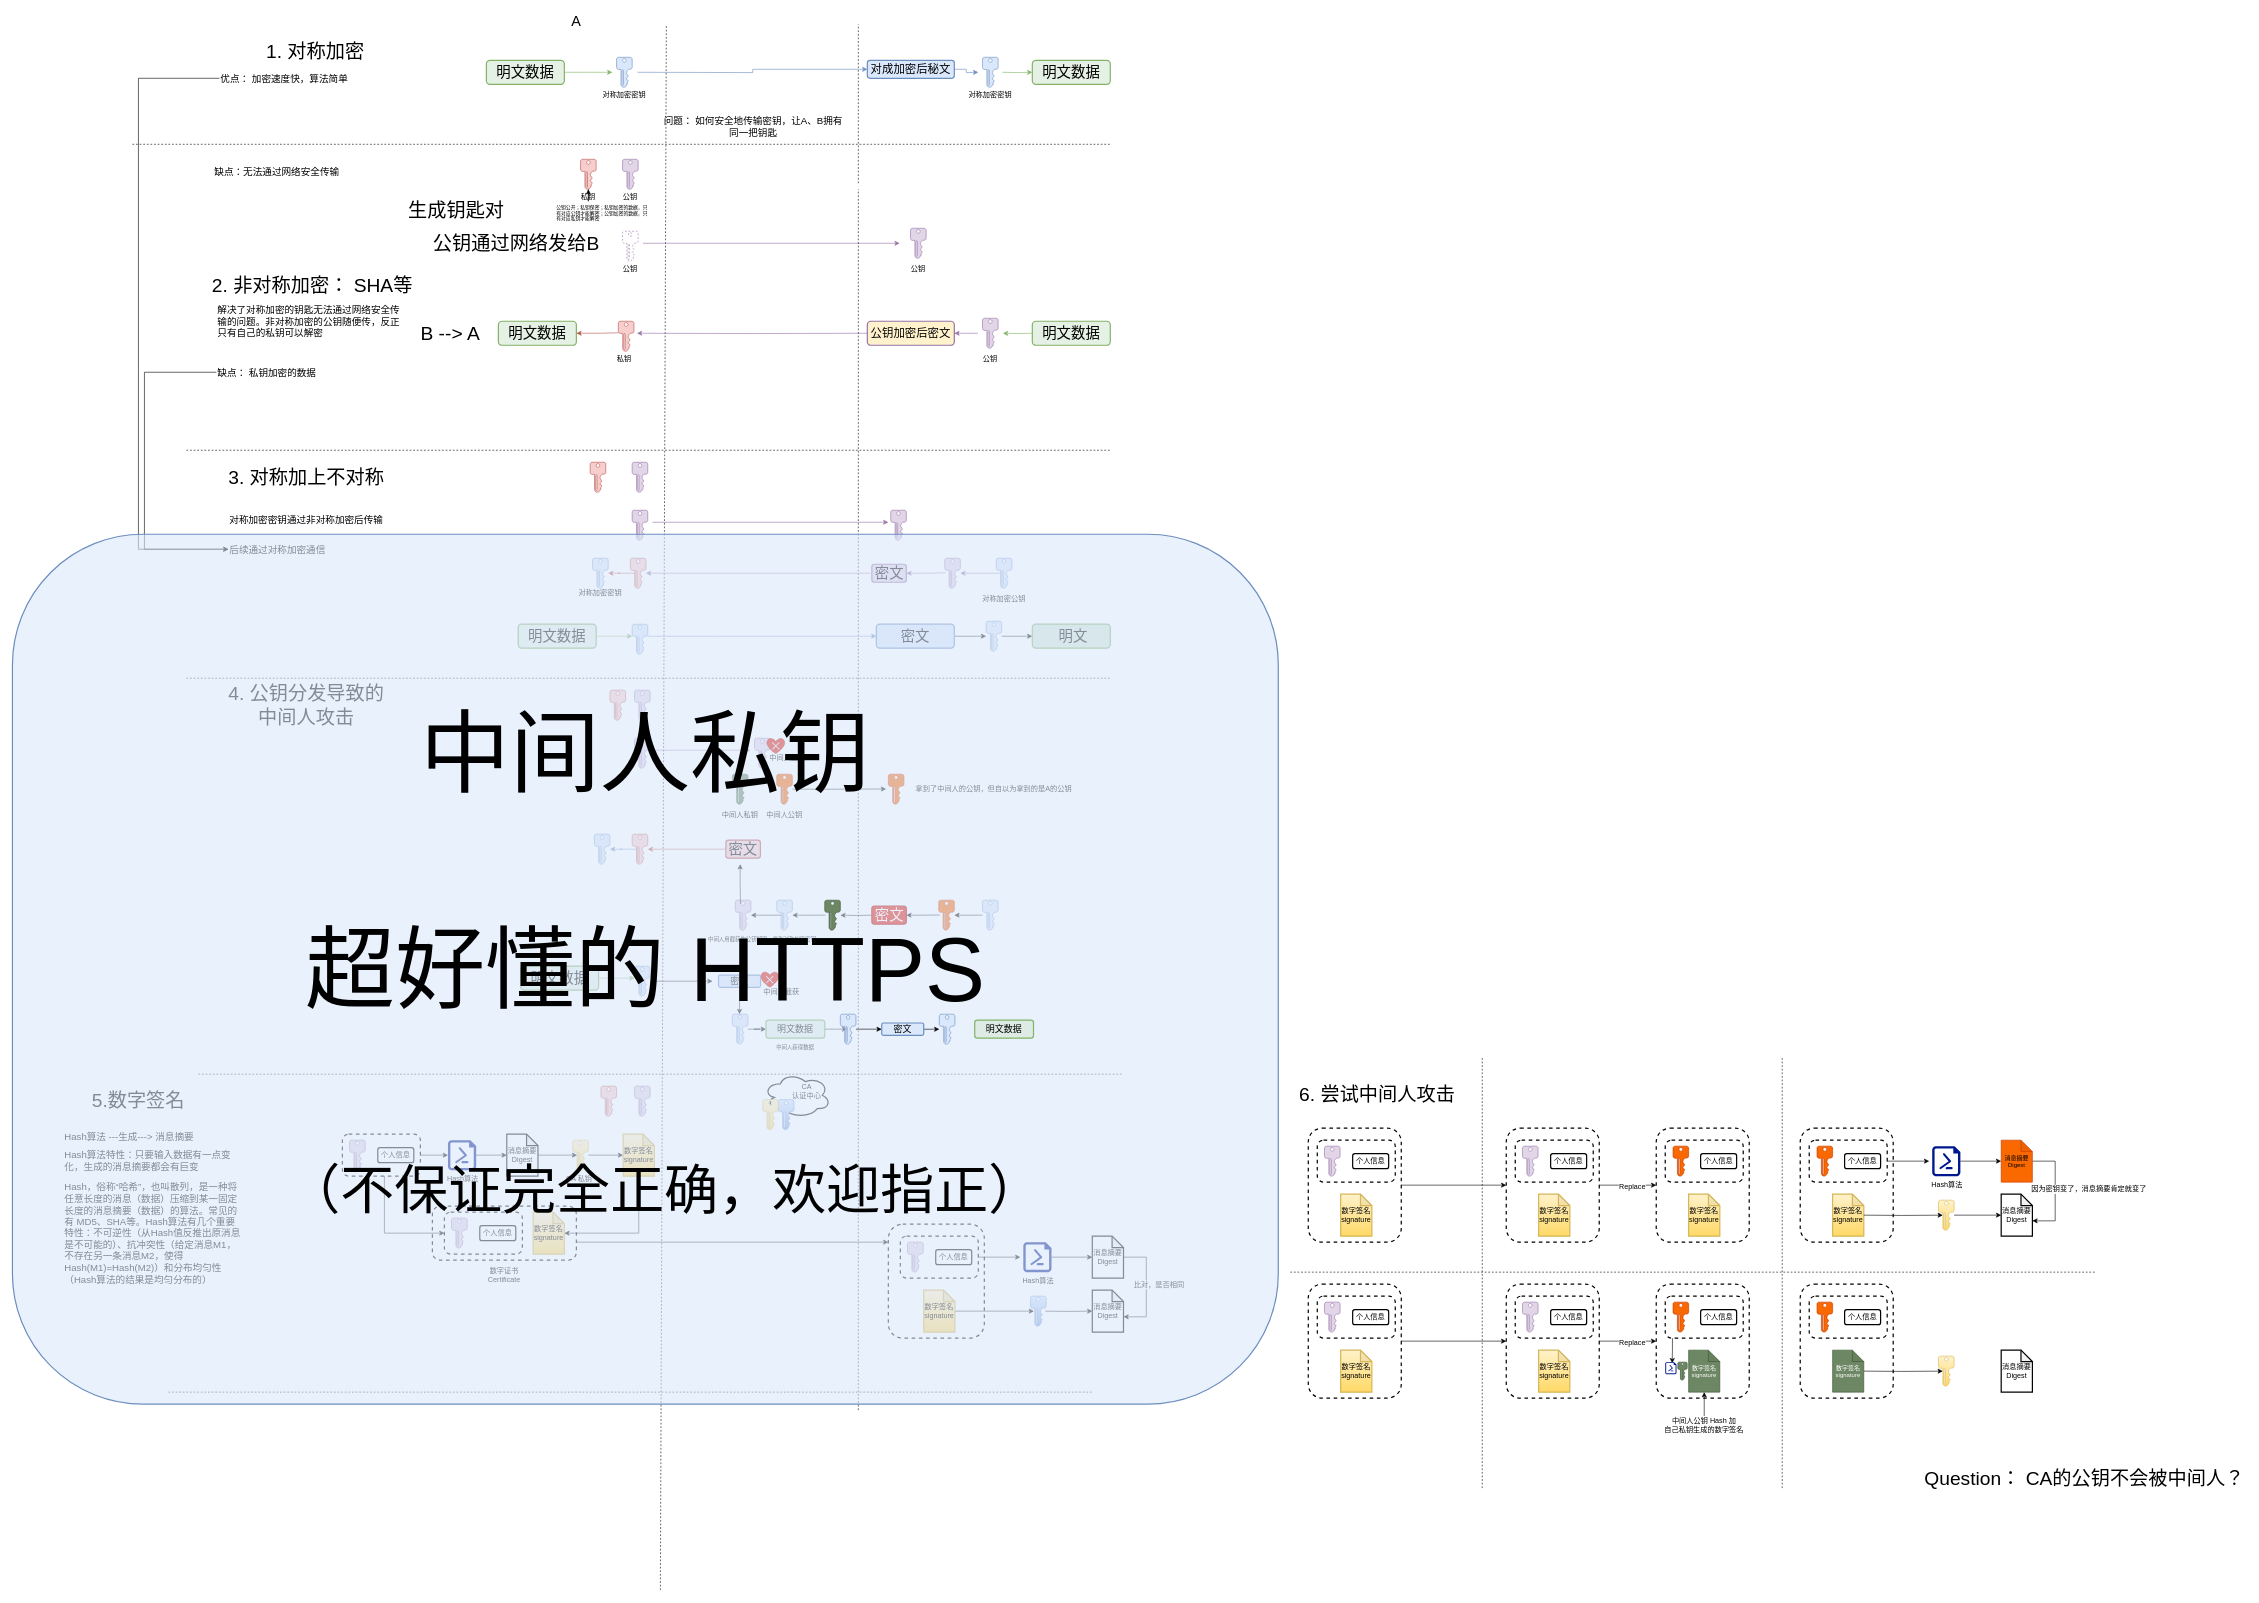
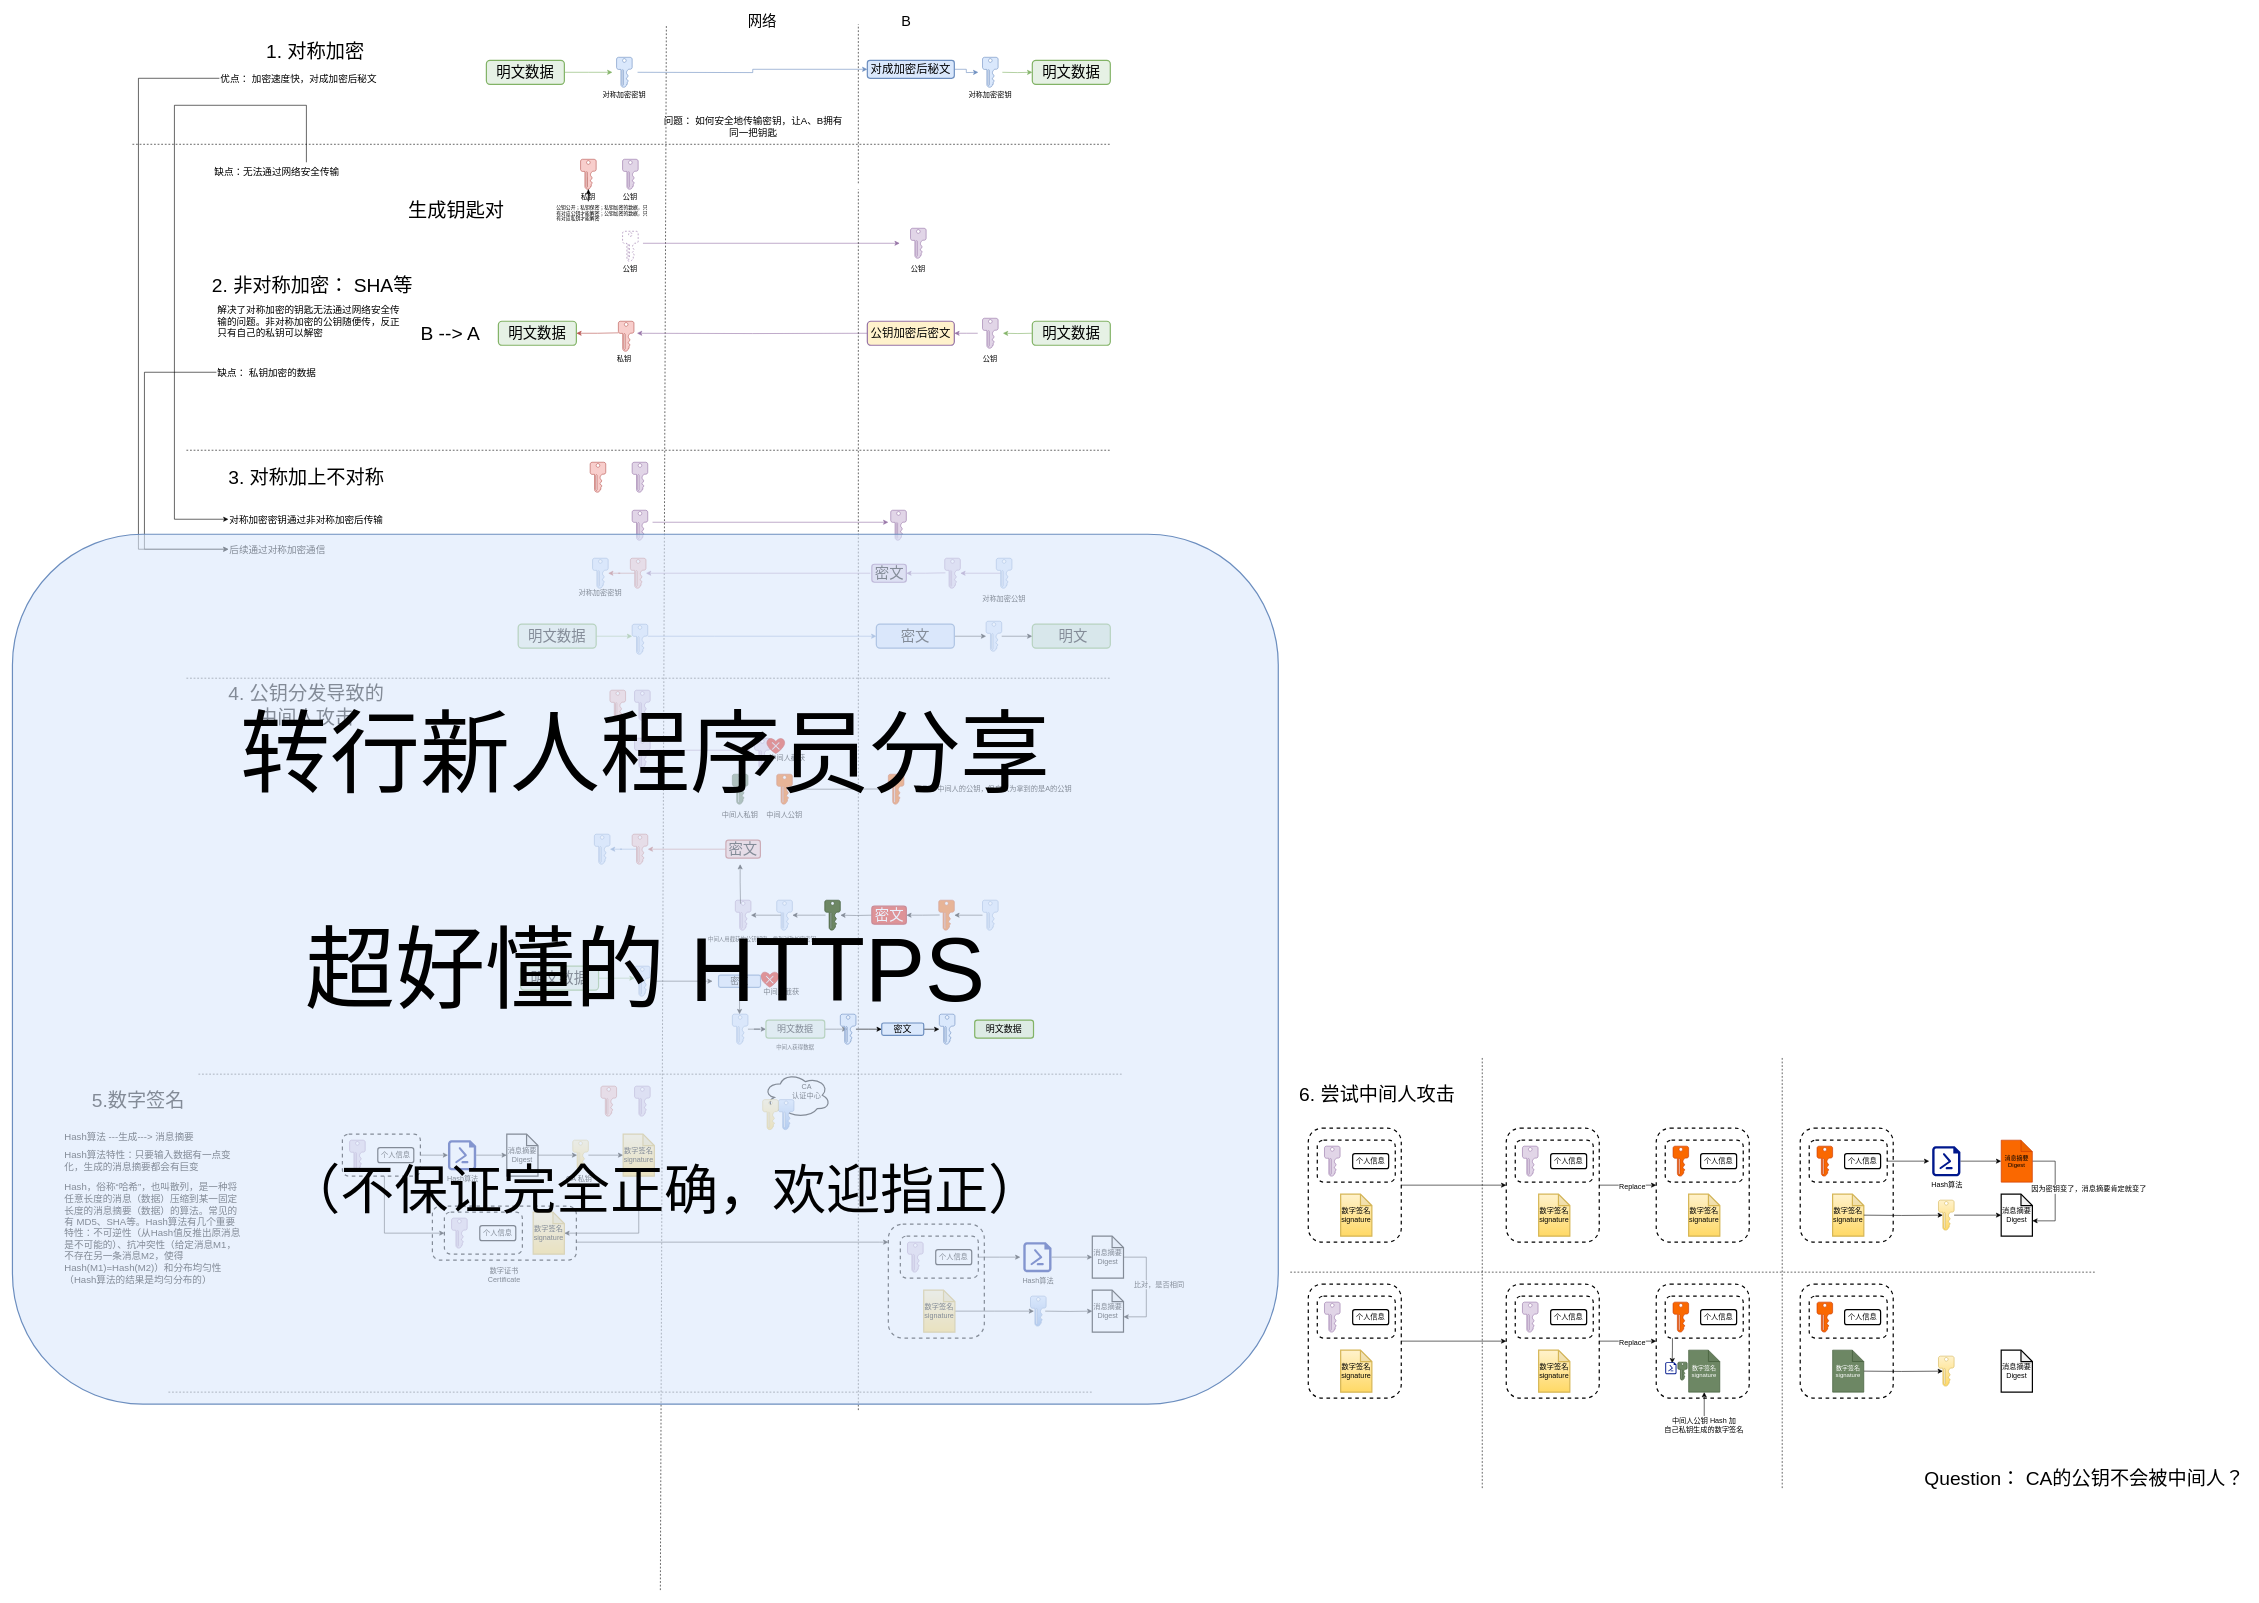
node "A": removed
node "网络": added
node "B": added
node "优点： 加密速度快，算法简单": label "优点： 加密速度快，算法简单" -> "优点： 加密速度快，对成加密后秘文"
node "公钥通过网络发给B": removed
edge "缺点：无法通过网络安全传输" -> "对称加密密钥通过非对称加密后传输": added
node "中间人私钥 超好懂的 HTTPS": label "中间人私钥 超好懂的 HTTPS" -> "转行新人程序员分享 超好懂的 HTTPS"
